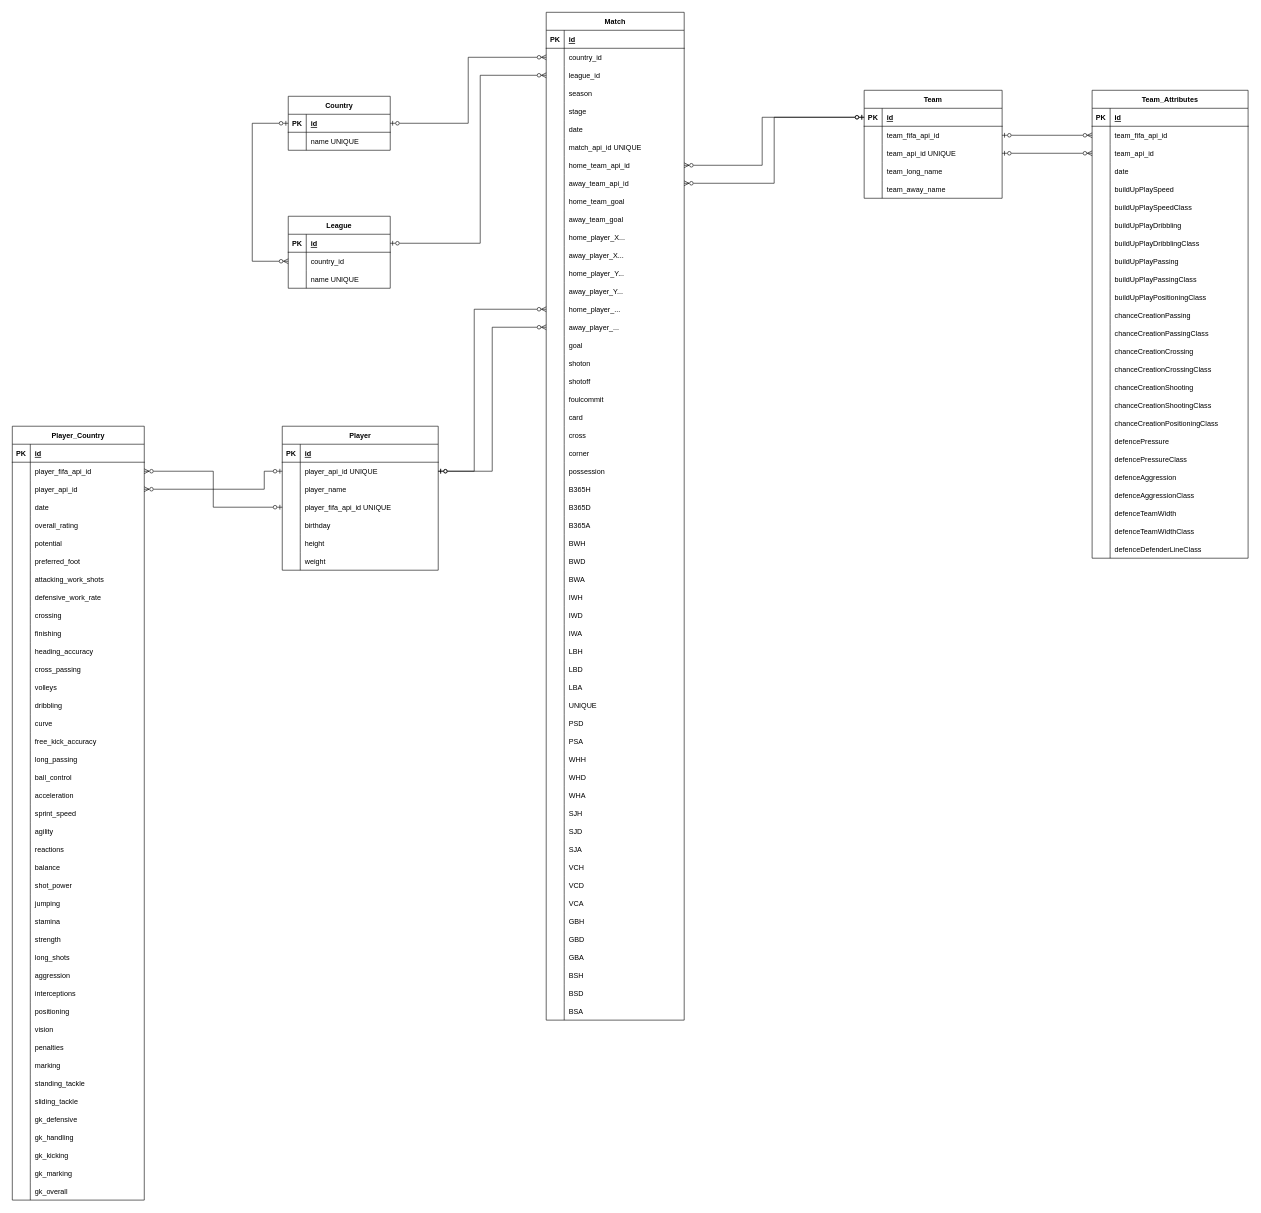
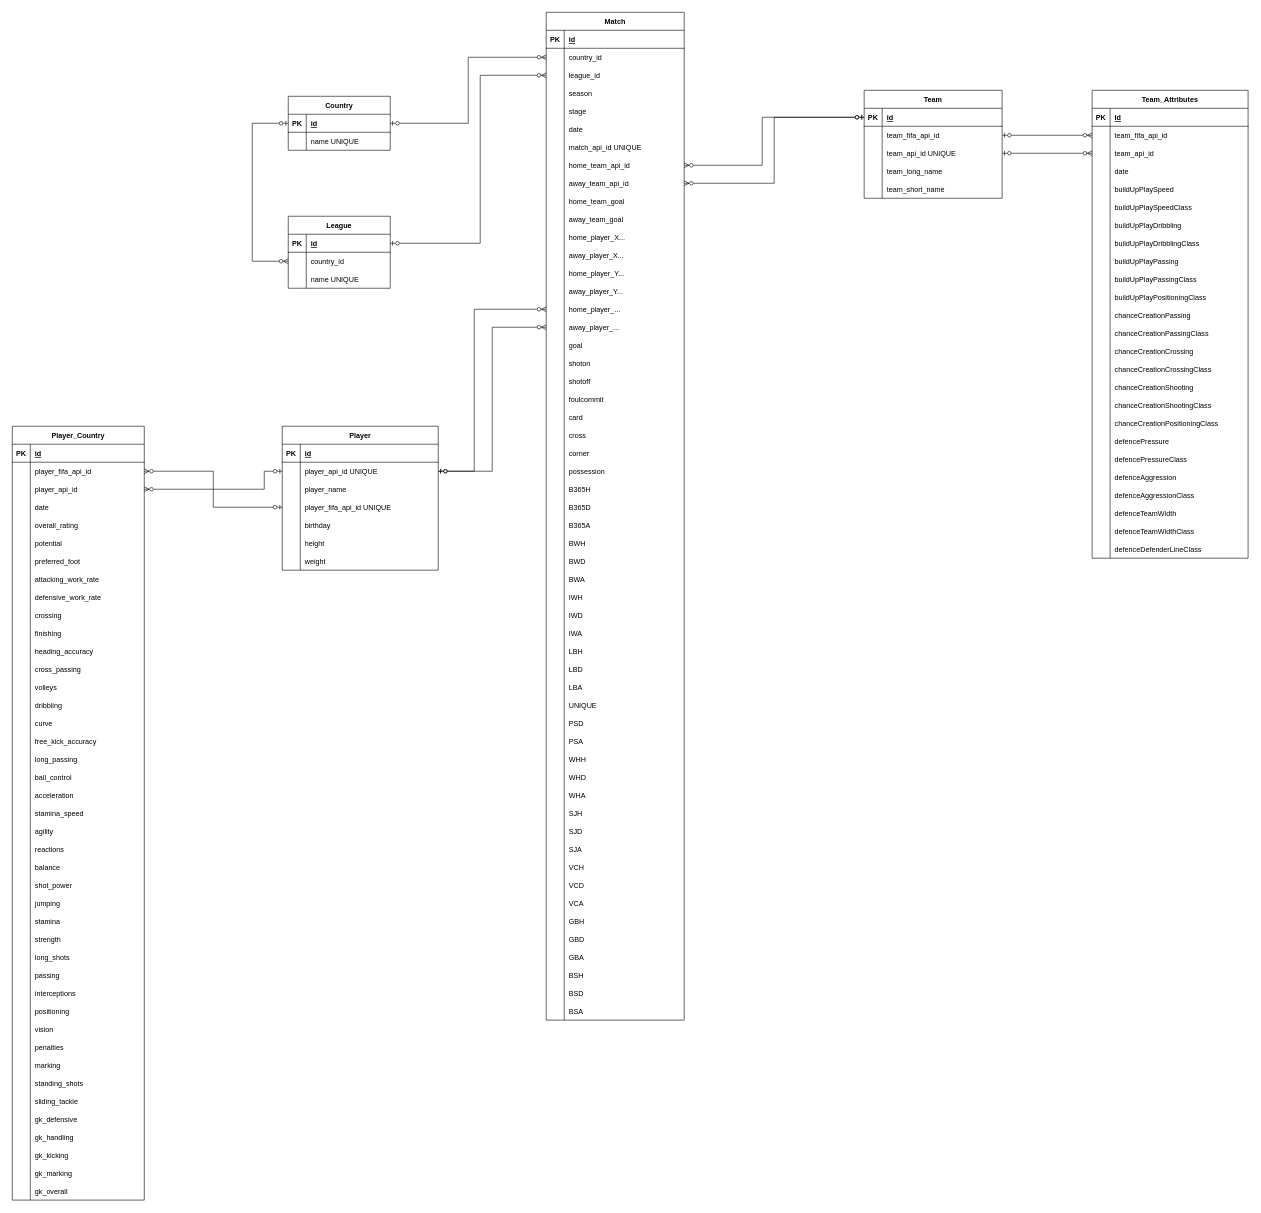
node "team_away_name": label "team_away_name" -> "team_short_name"
node "attacking_work_shots": label "attacking_work_shots" -> "attacking_work_rate"
node "sprint_speed": label "sprint_speed" -> "stamina_speed"
node "aggression": label "aggression" -> "passing"
node "standing_tackle": label "standing_tackle" -> "standing_shots"
